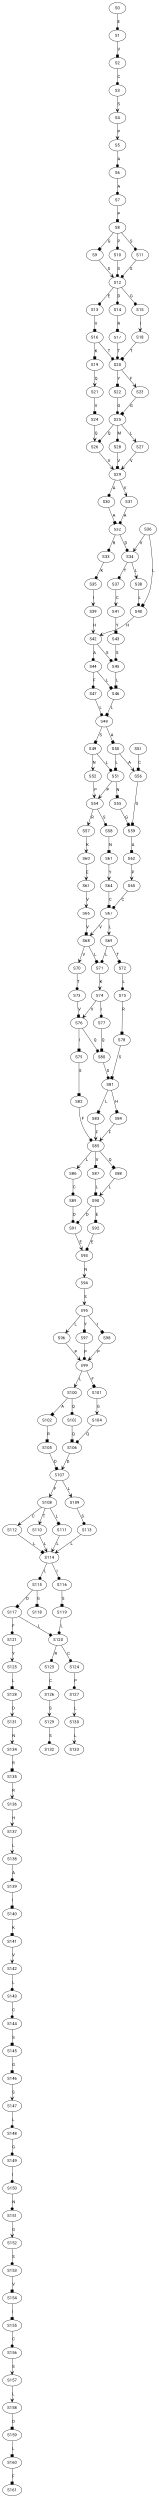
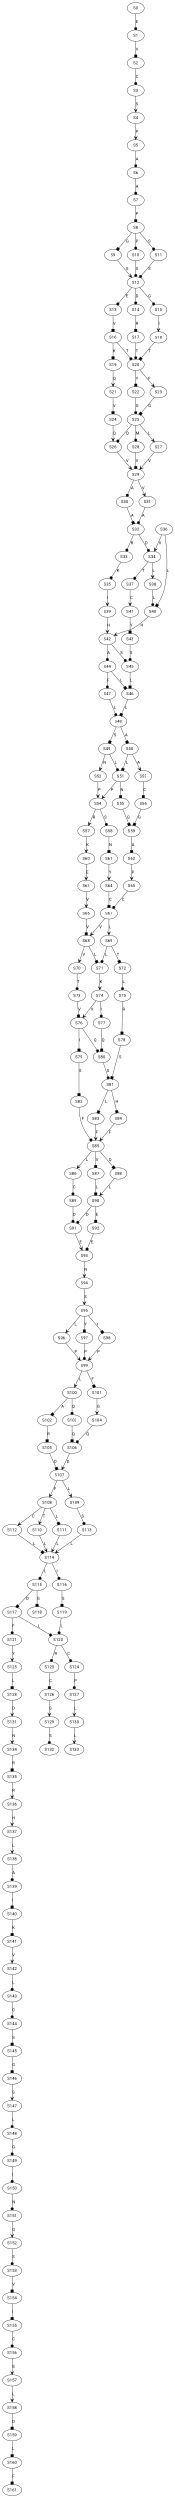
edge "S50" -> "S56": now "S50" -> "S53"
